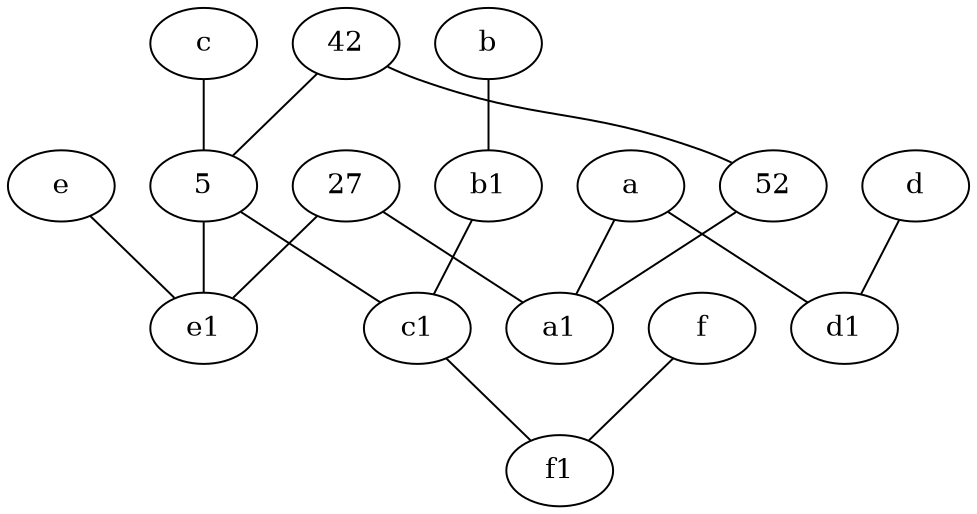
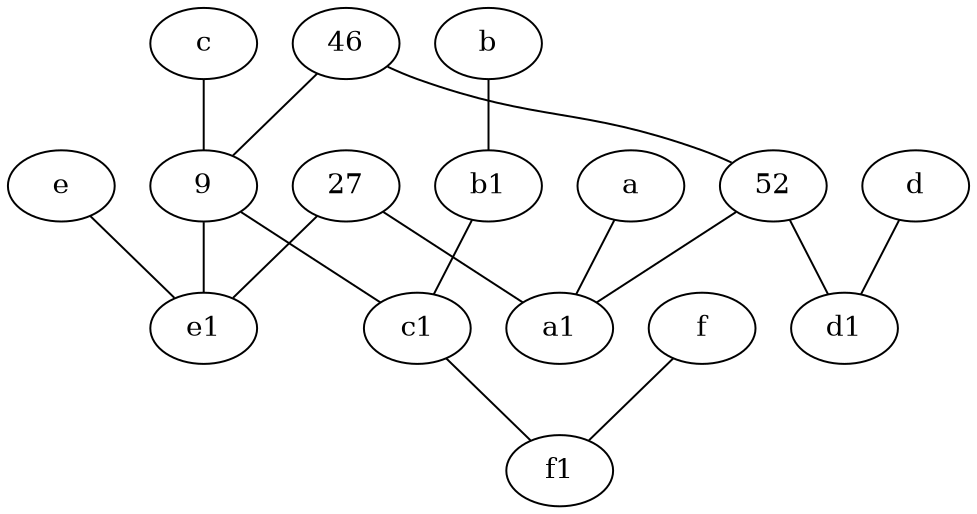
node "42": label "42" -> "46"
node "5": label "5" -> "9"
edge "a" -- "d1": now "52" -- "d1"
